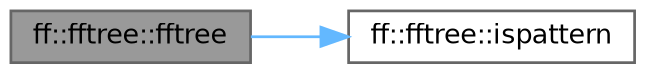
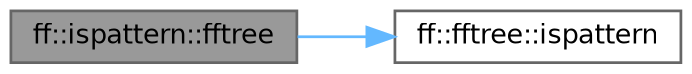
node "ff::fftree::fftree": label "ff::fftree::fftree" -> "ff::ispattern::fftree"
